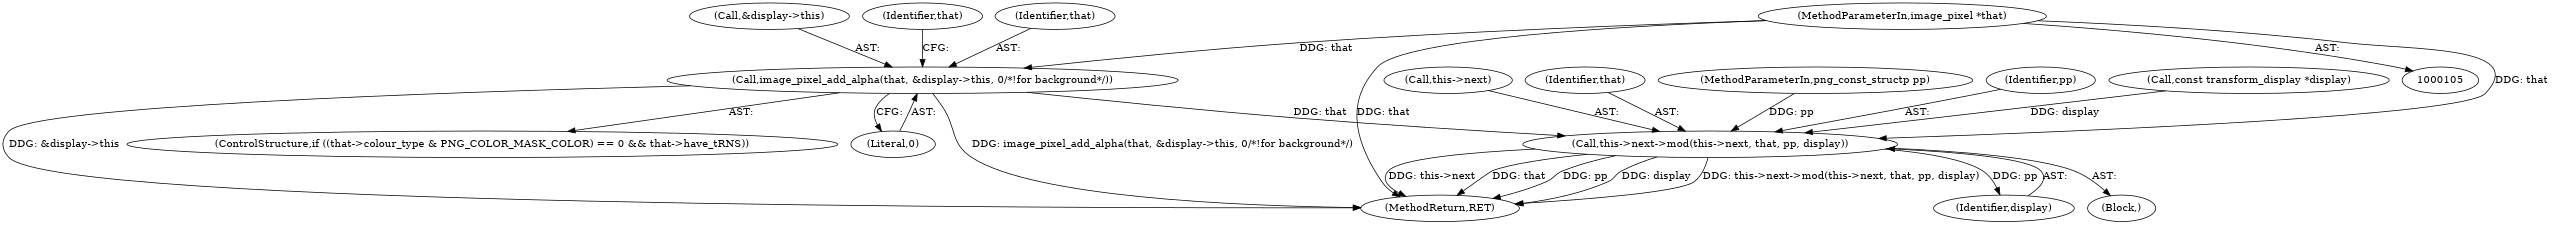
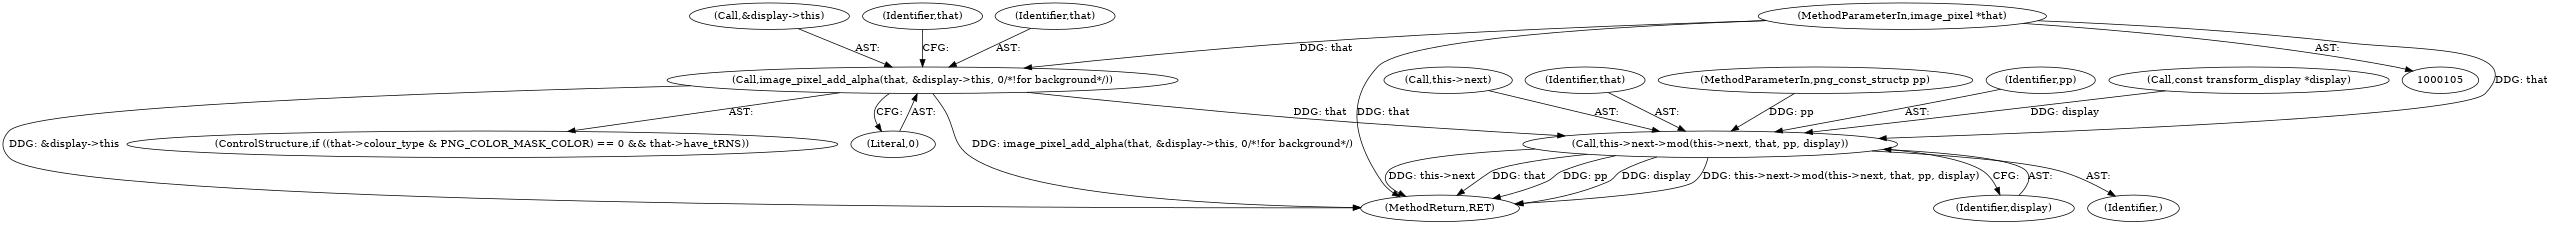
edge "(Call,this->next->mod(this->next, that, pp, display))" -> "(Identifier,display)": label "DDG: pp" -> "CFG: "
node "(Block,)": label "(Block,)" -> "(Identifier,)"
